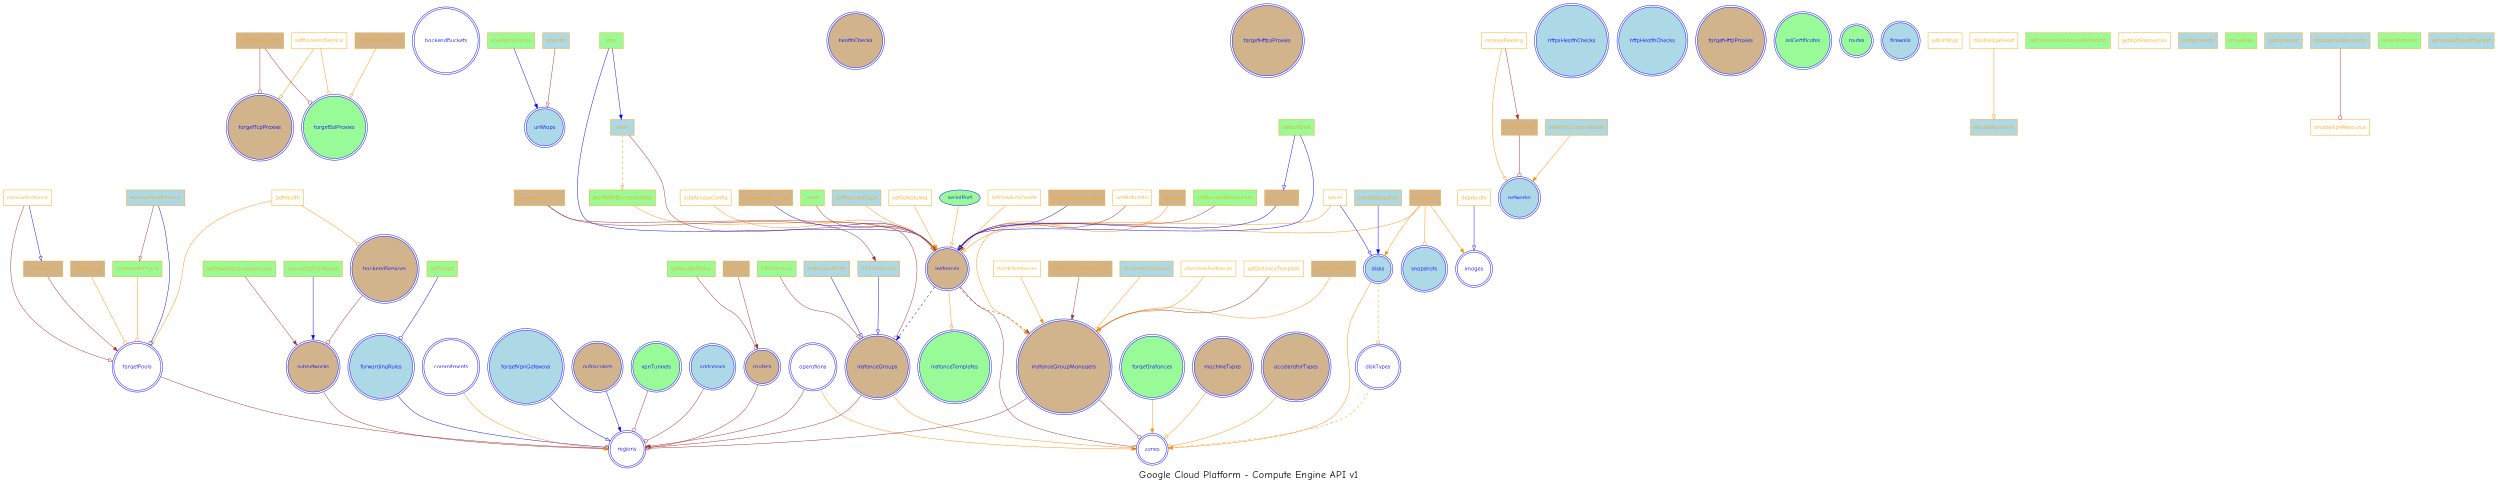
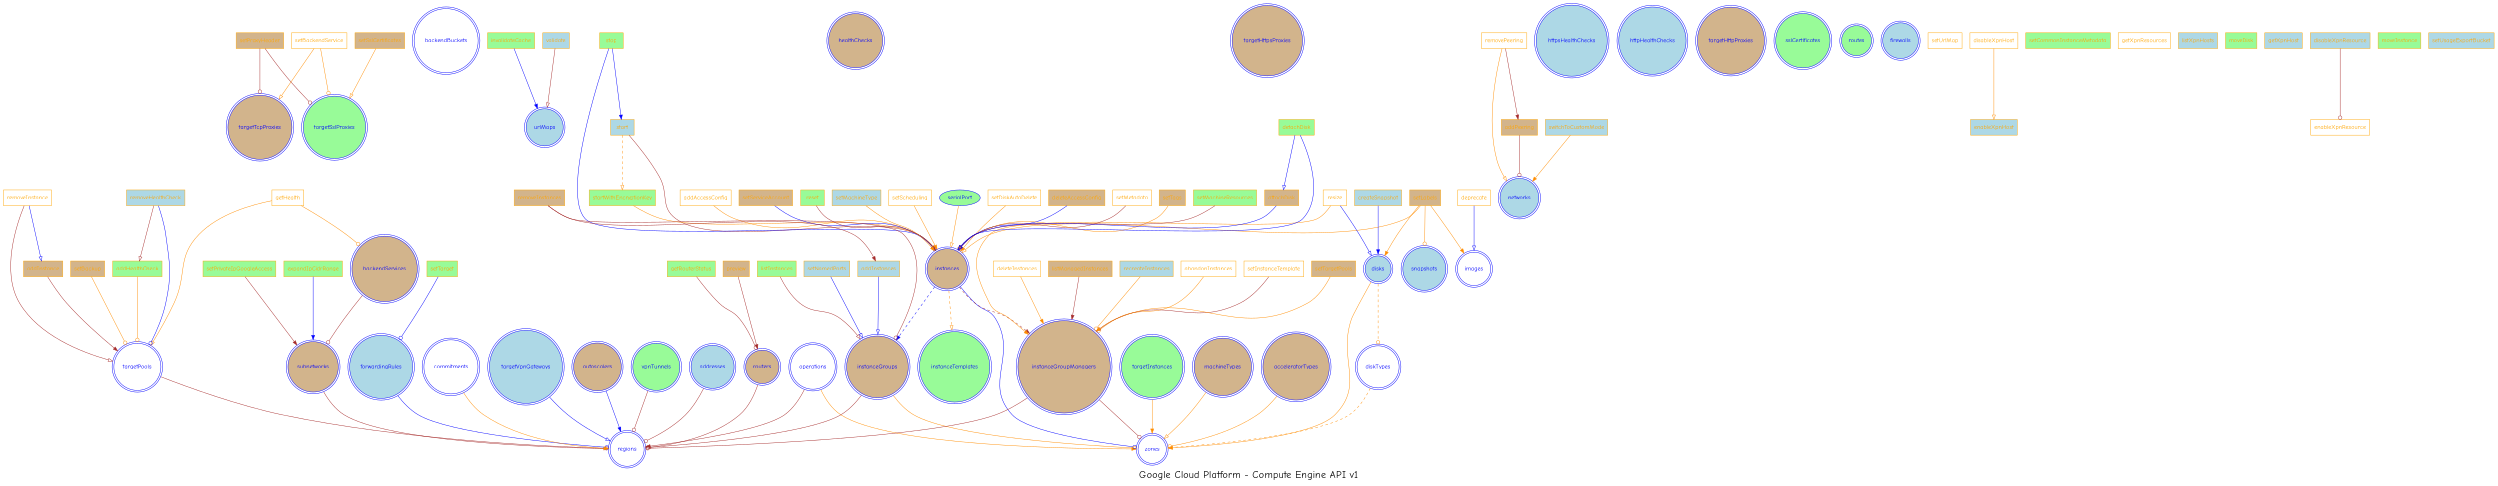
edge "instances" -> "instanceTemplates": style solid -> dashed
edge "instances" -> "zones": color brown -> blue
